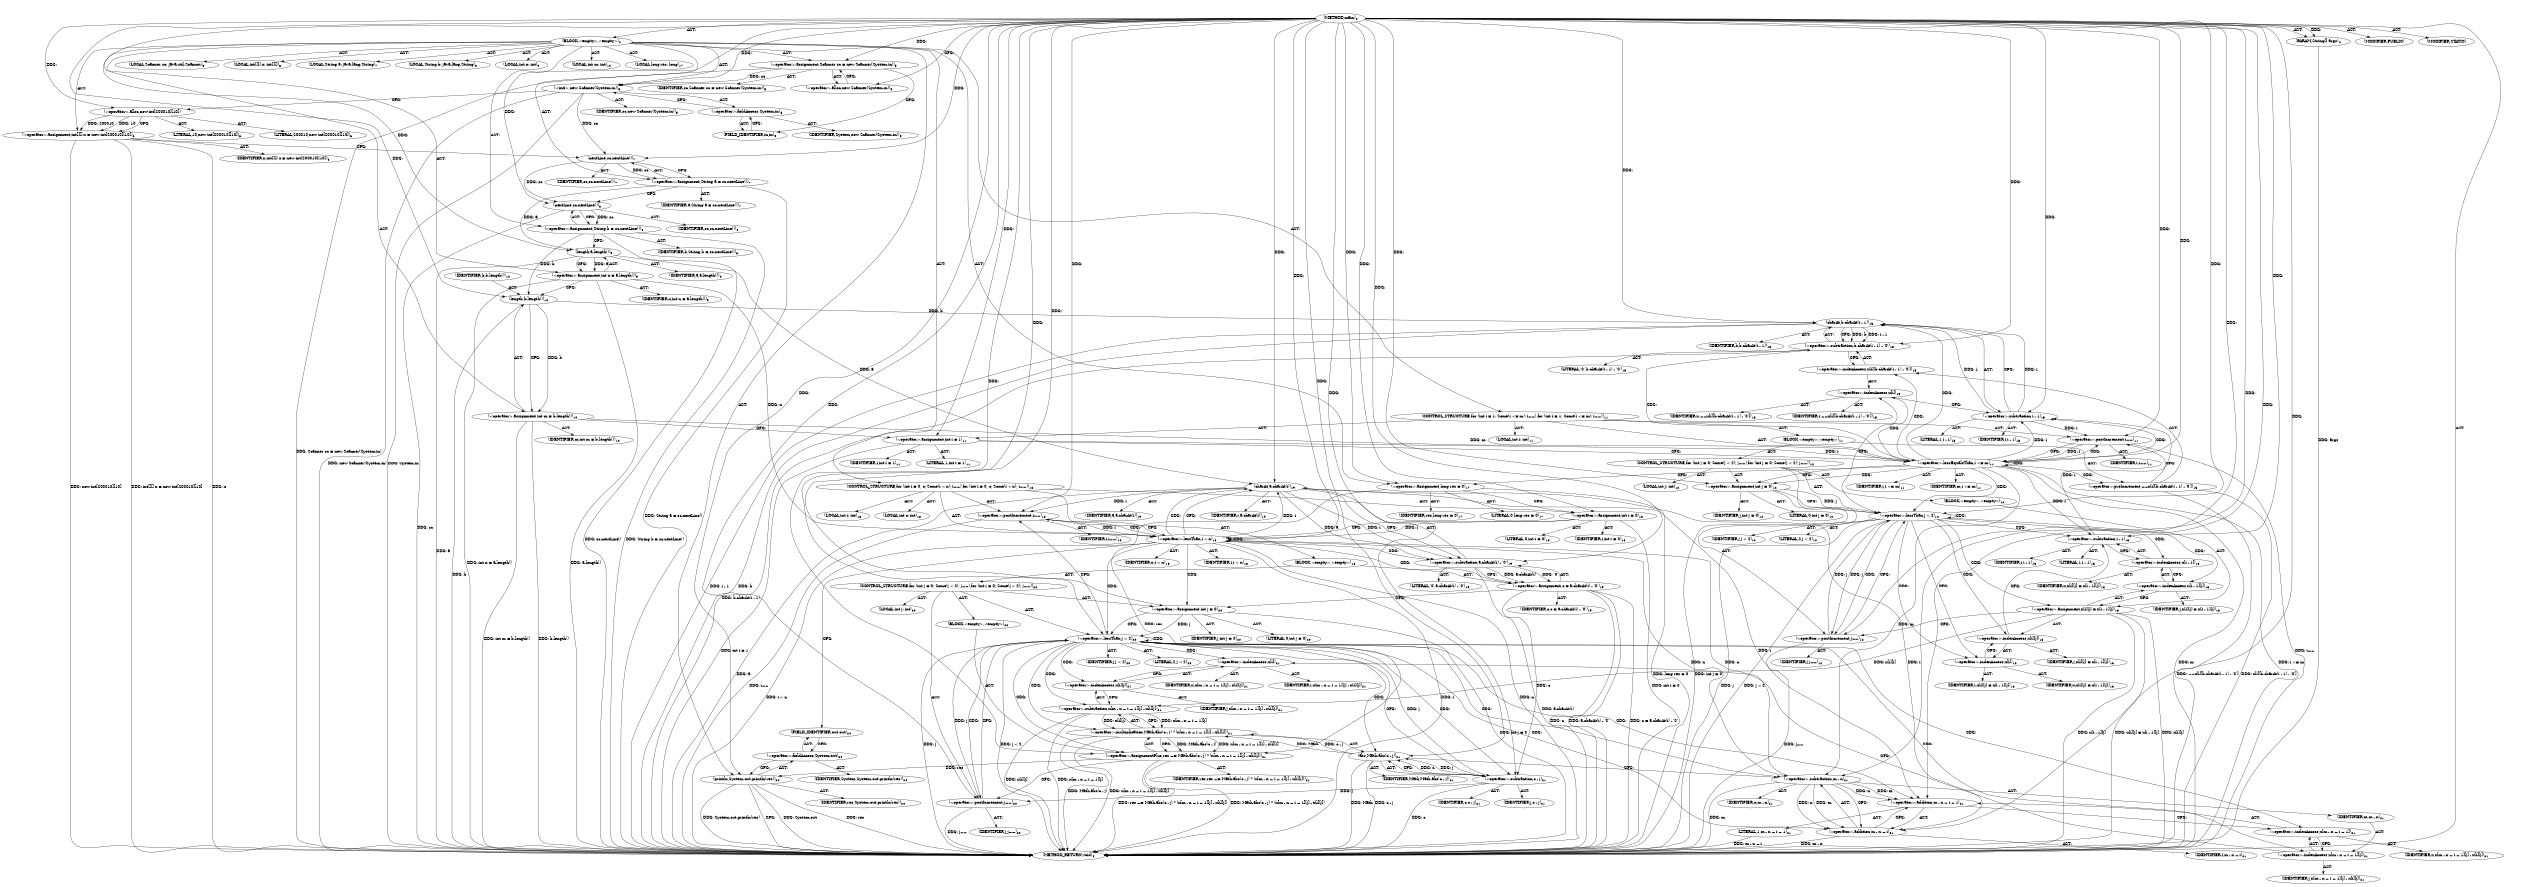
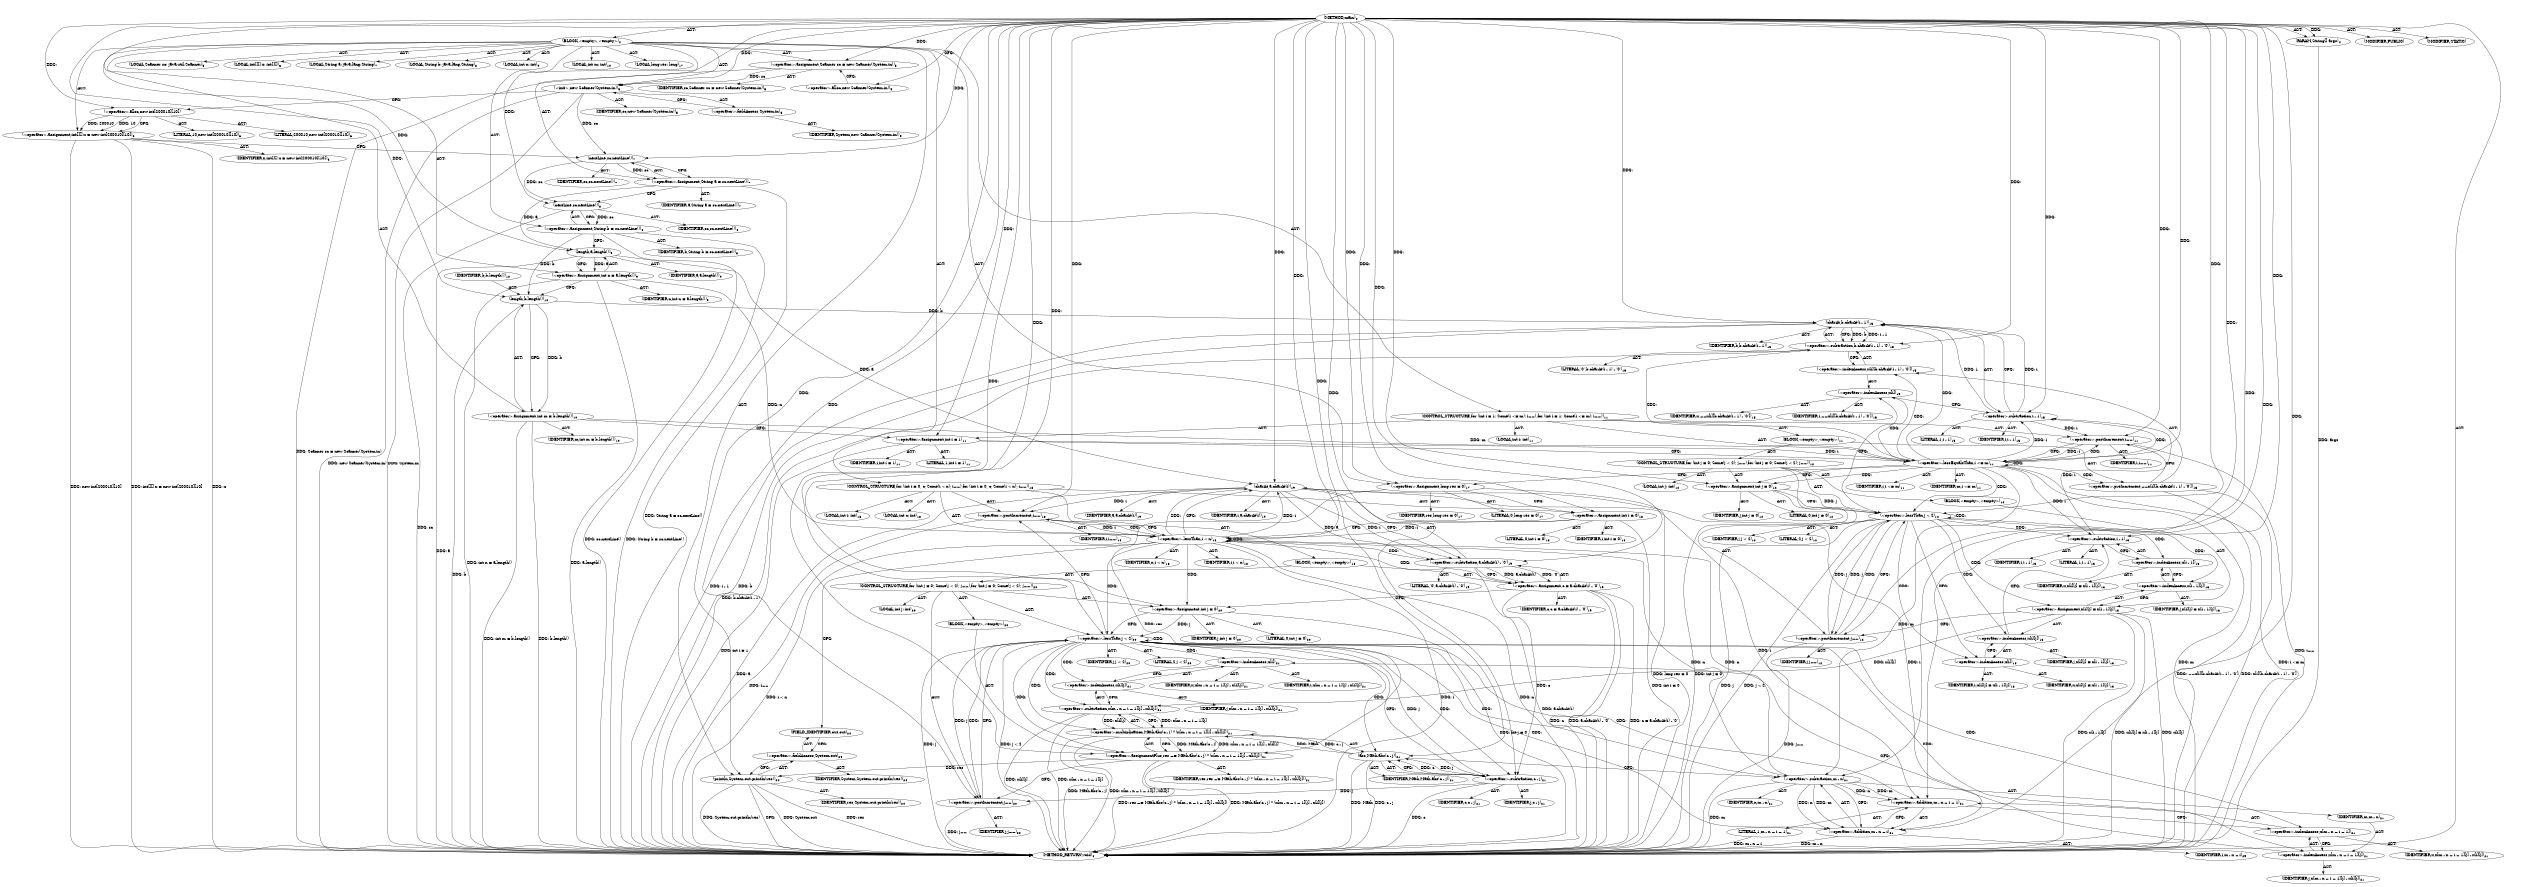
edge "(<operator>.assignment,Scanner sc = new Scanner(System.in))" -> "(<operator>.alloc,new Scanner(System.in))": removed, label "AST:"
node "(FIELD_IDENTIFIER,in,in)": removed
node "(IDENTIFIER,i,m - n + i)": text "21" -> "29"
